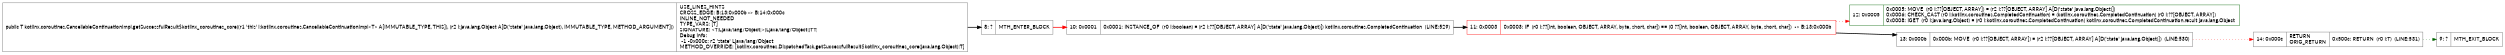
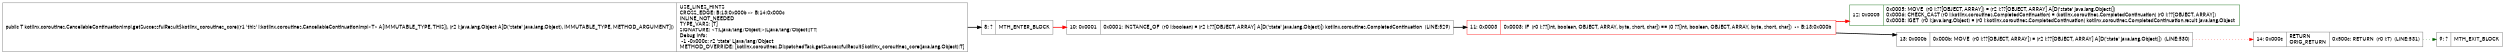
edge "11: 0x0003" -> "12: 0x0005": style dotted -> bold
